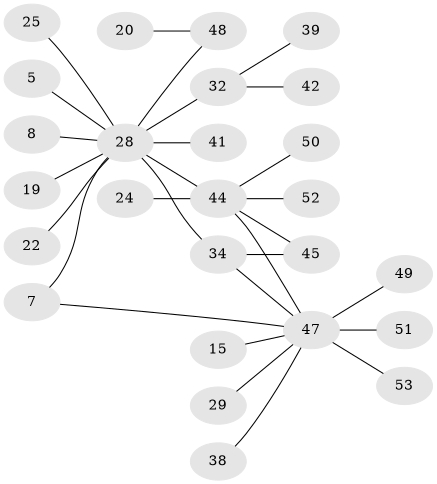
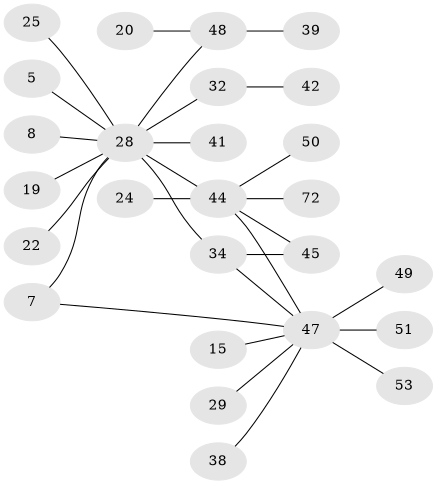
edge "39" -- "32": now "39" -- "48"
node "52": label "52" -> "72"
